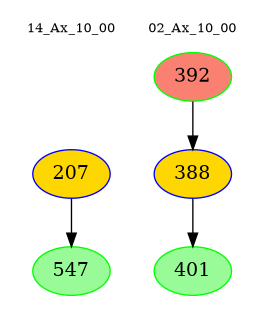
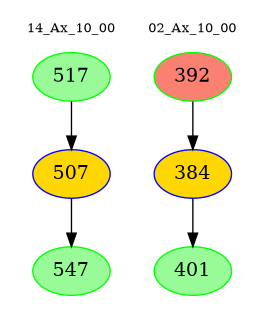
node "517": added
node "207": label "207" -> "507"
node "388": label "388" -> "384"
